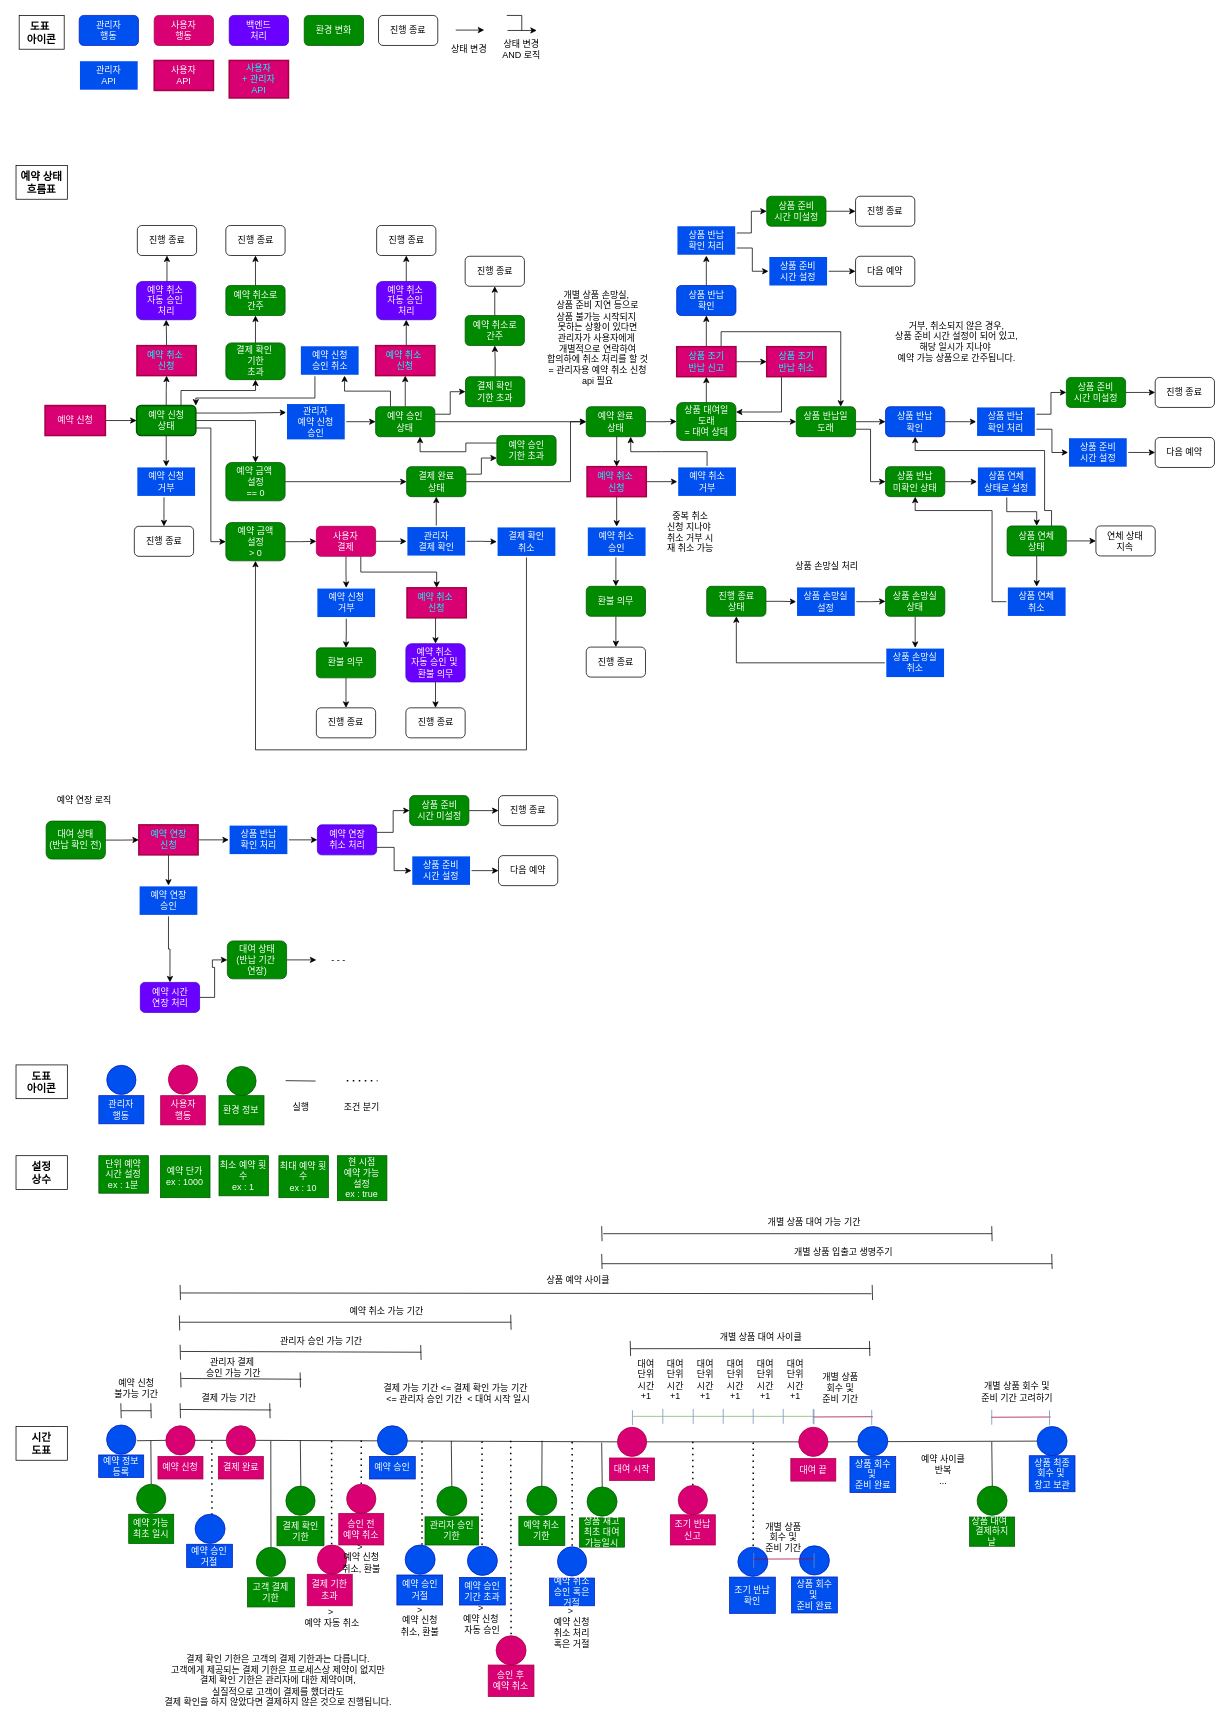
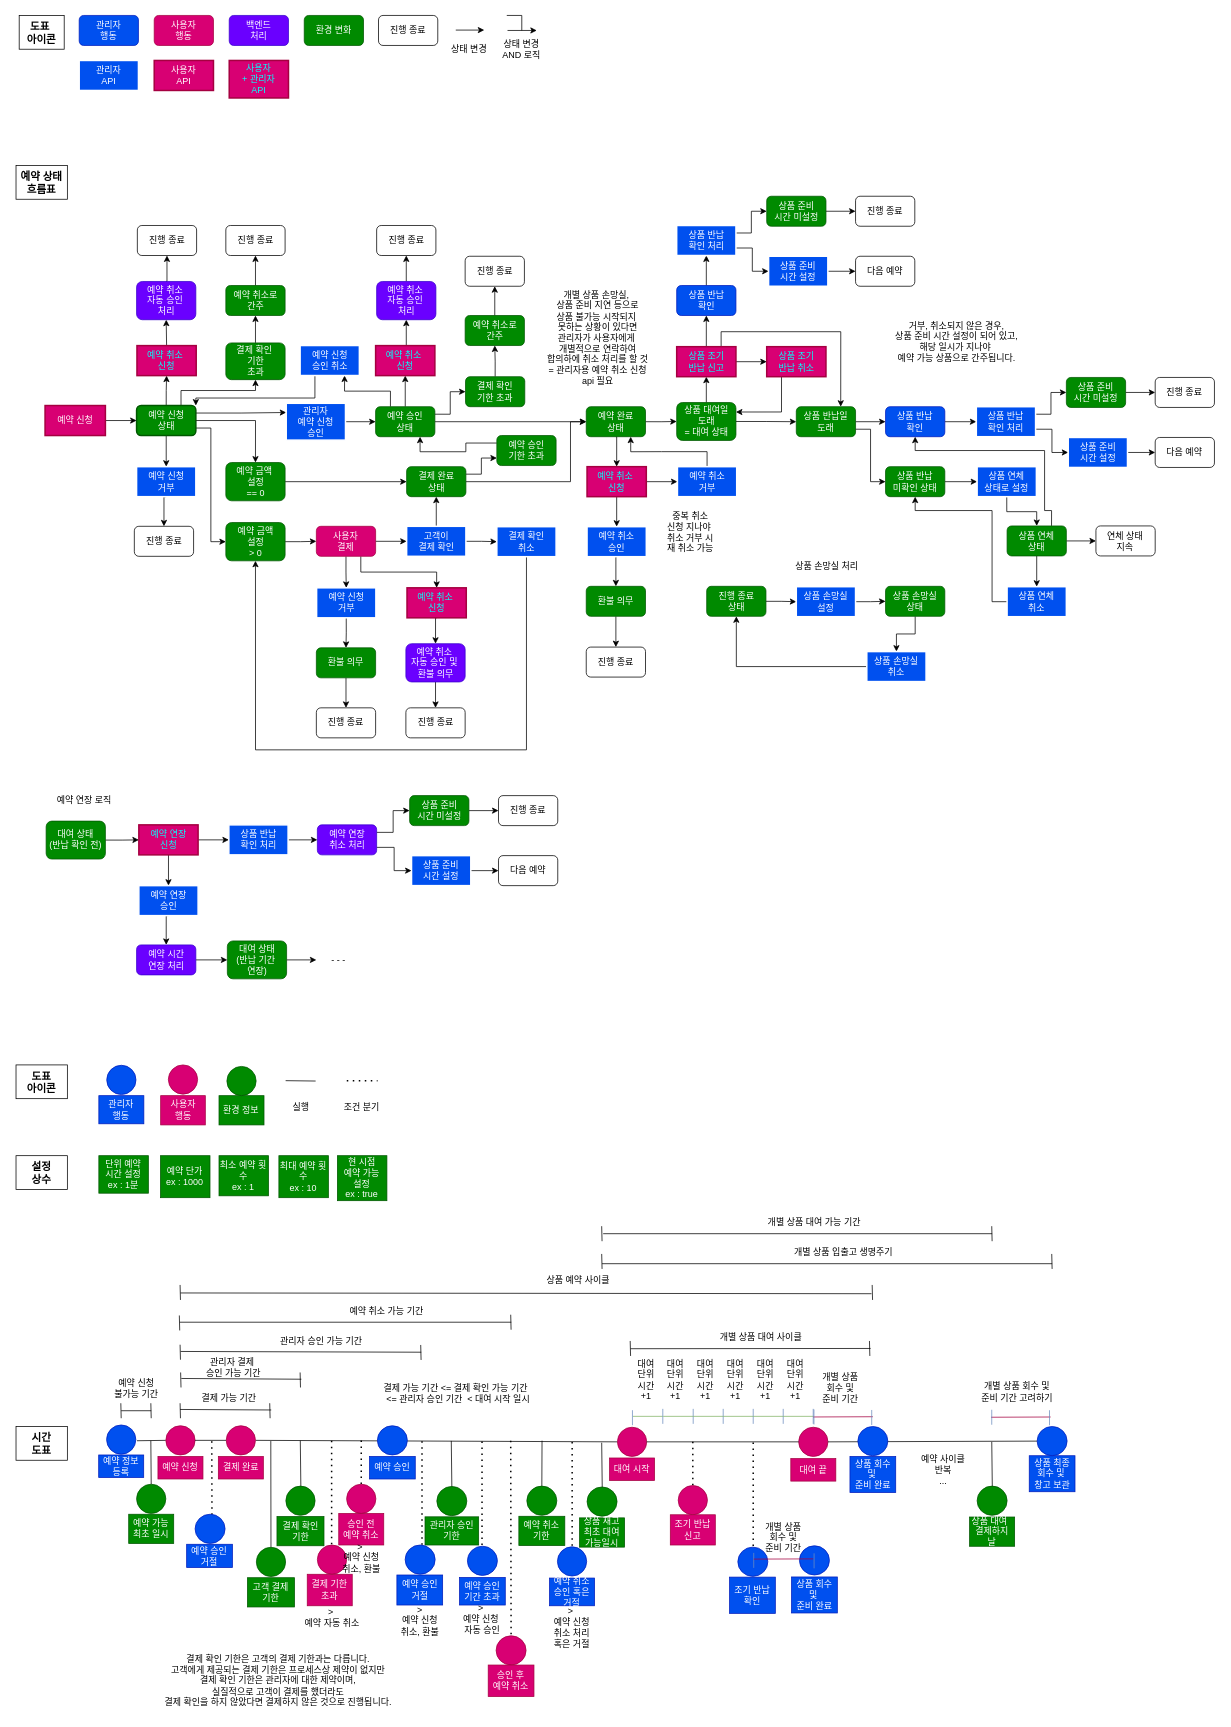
node "관리자 결제 확인": label "관리자 결제 확인" -> "고객이 결제 확인"
node "상품 손망실 취소": moved (915, 663) -> (896, 666)
node "예약 시간 연장 처리": moved (170, 997) -> (166, 960)
